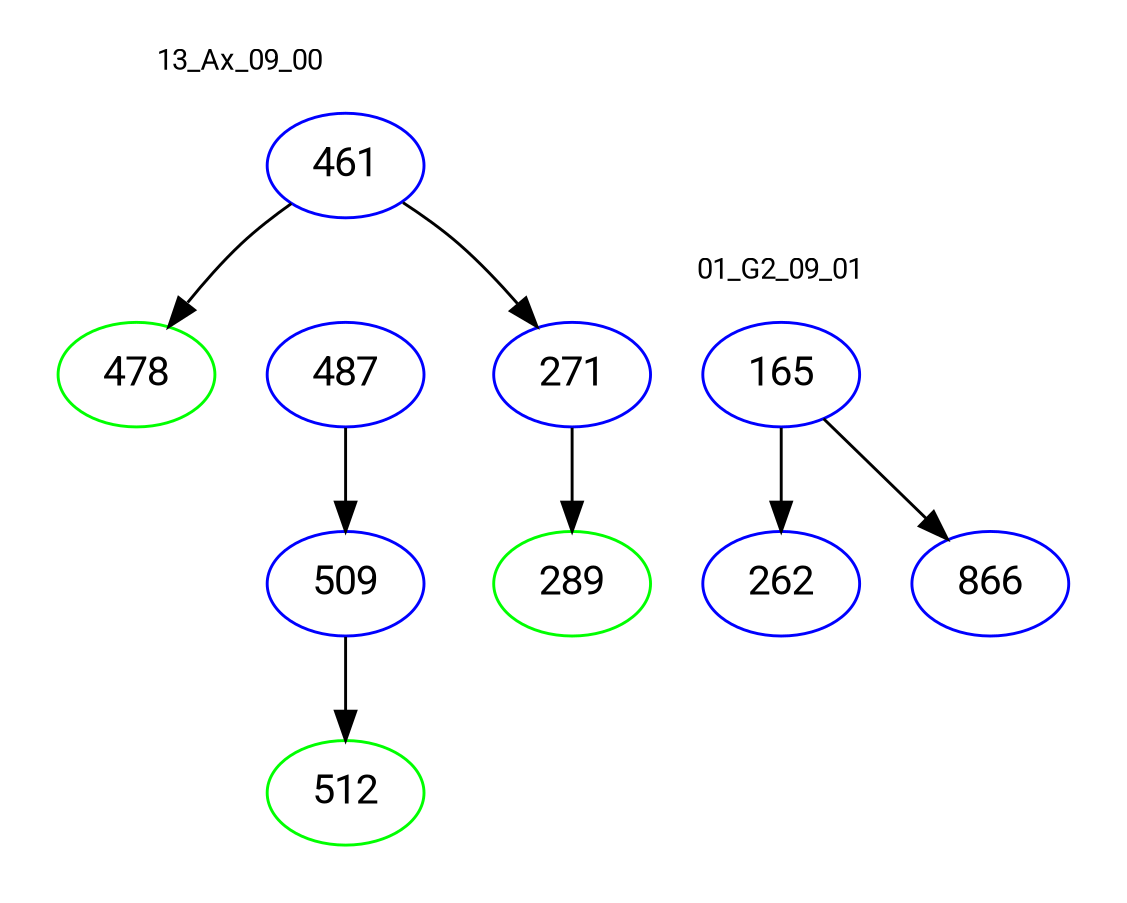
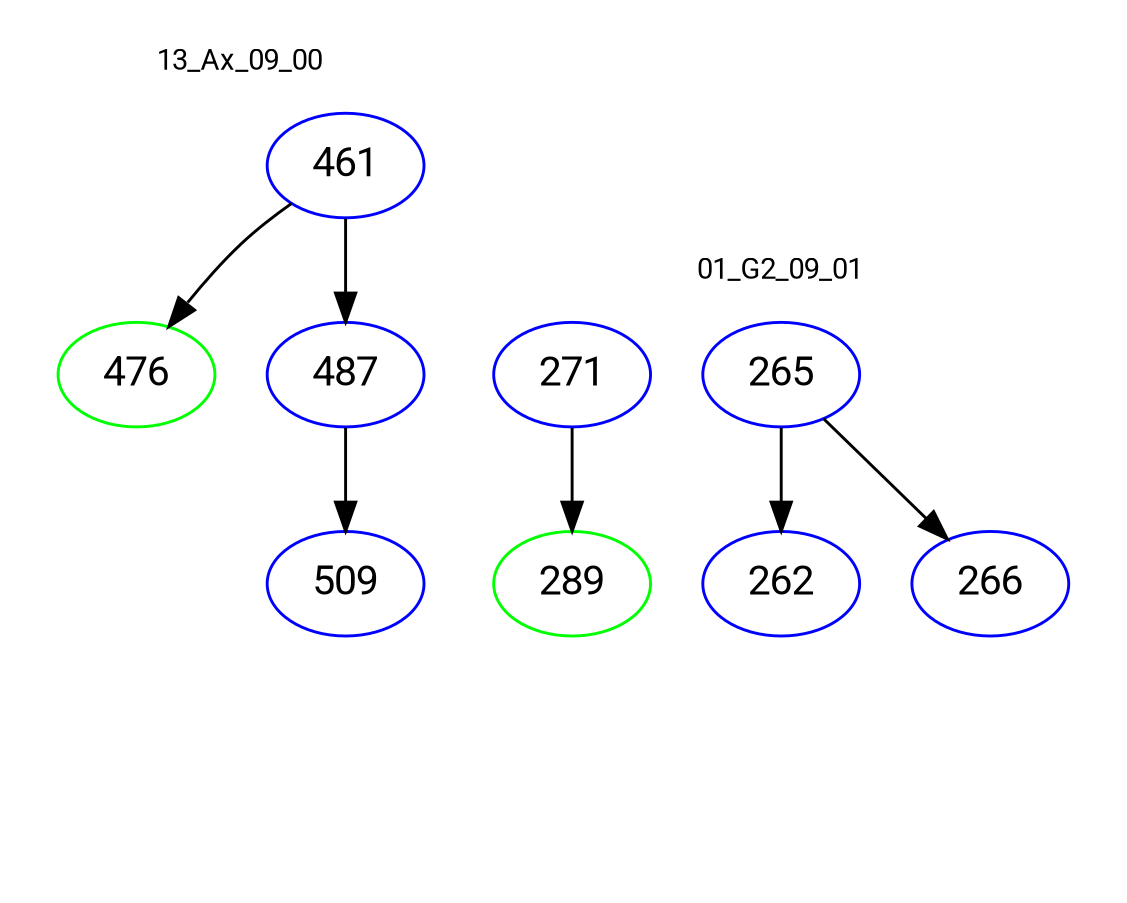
edge "461" -> "271": now "461" -> "487"
node "478": label "478" -> "476"
node "165": label "165" -> "265"
node "866": label "866" -> "266"
node "512": removed
